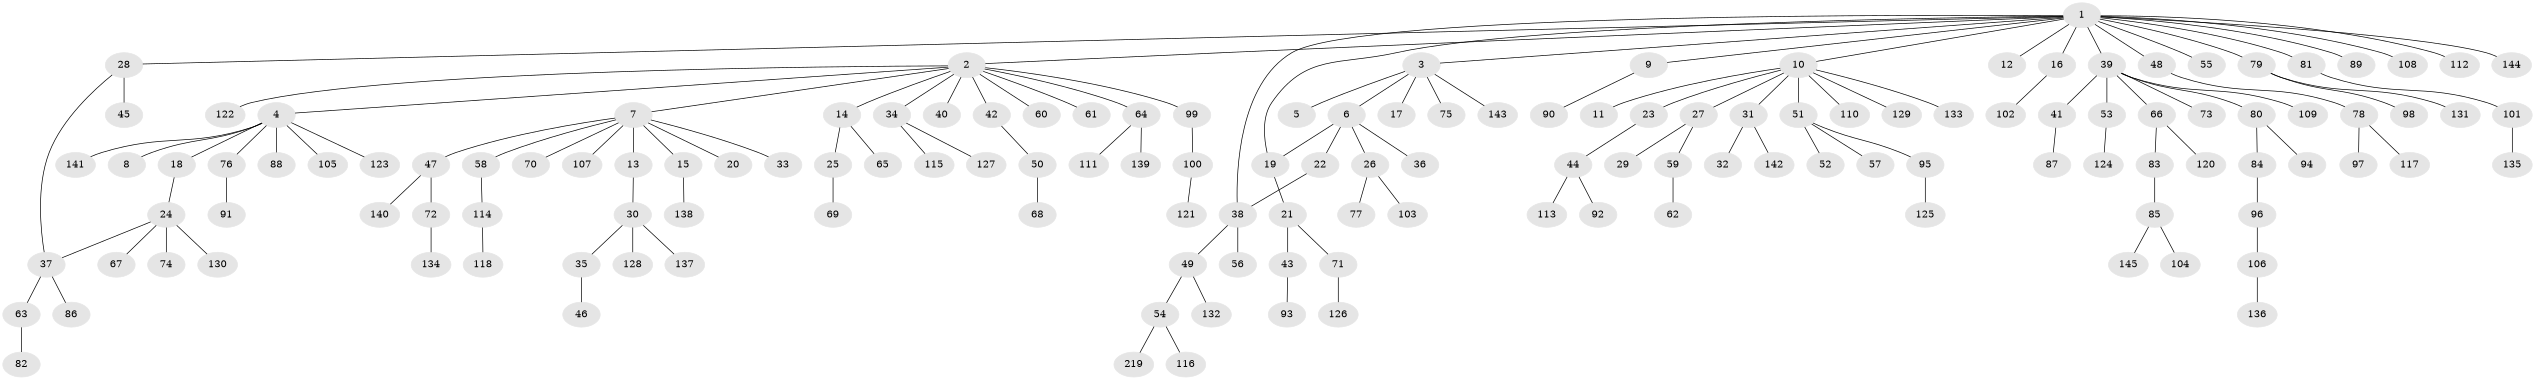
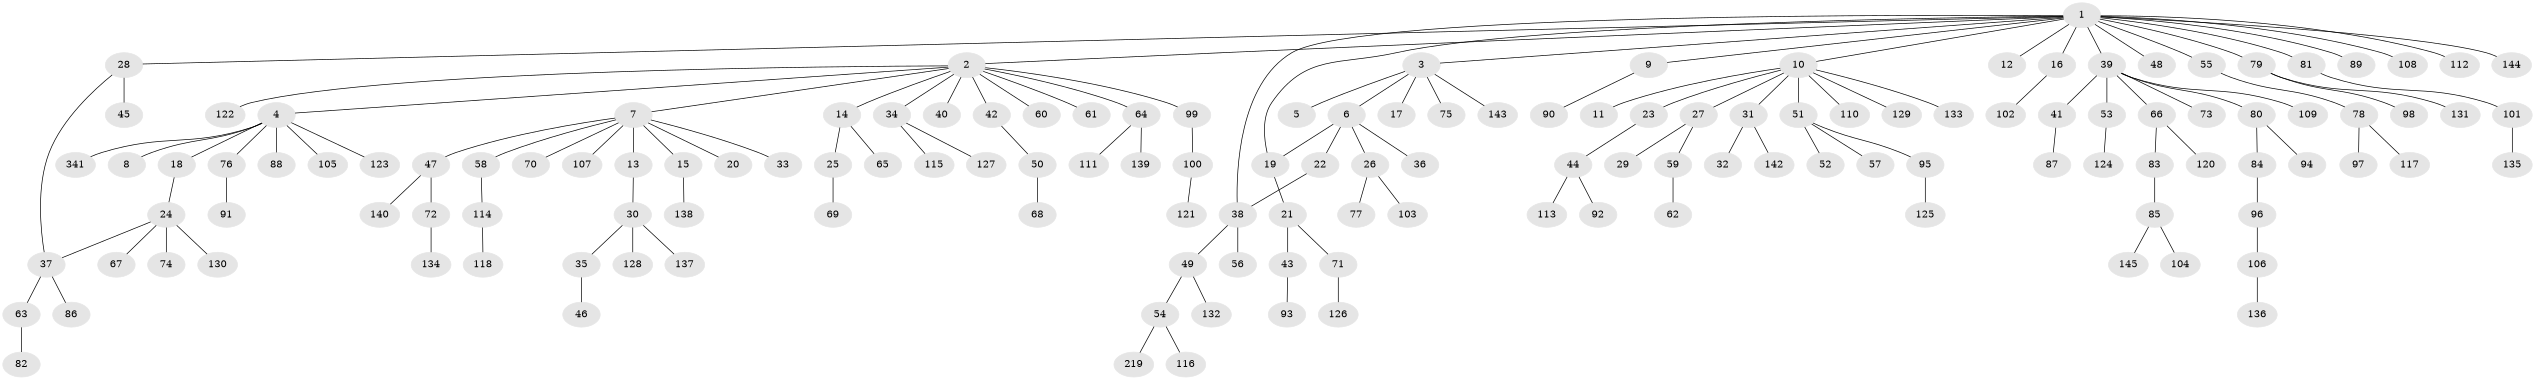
edge "48" -- "78": now "55" -- "78"
node "141": label "141" -> "341"
